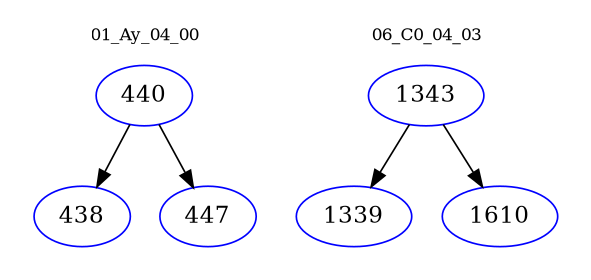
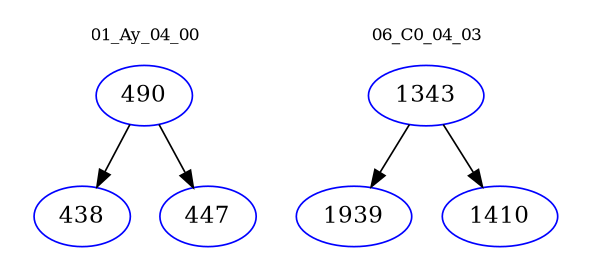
node "440": label "440" -> "490"
node "1339": label "1339" -> "1939"
node "1610": label "1610" -> "1410"
